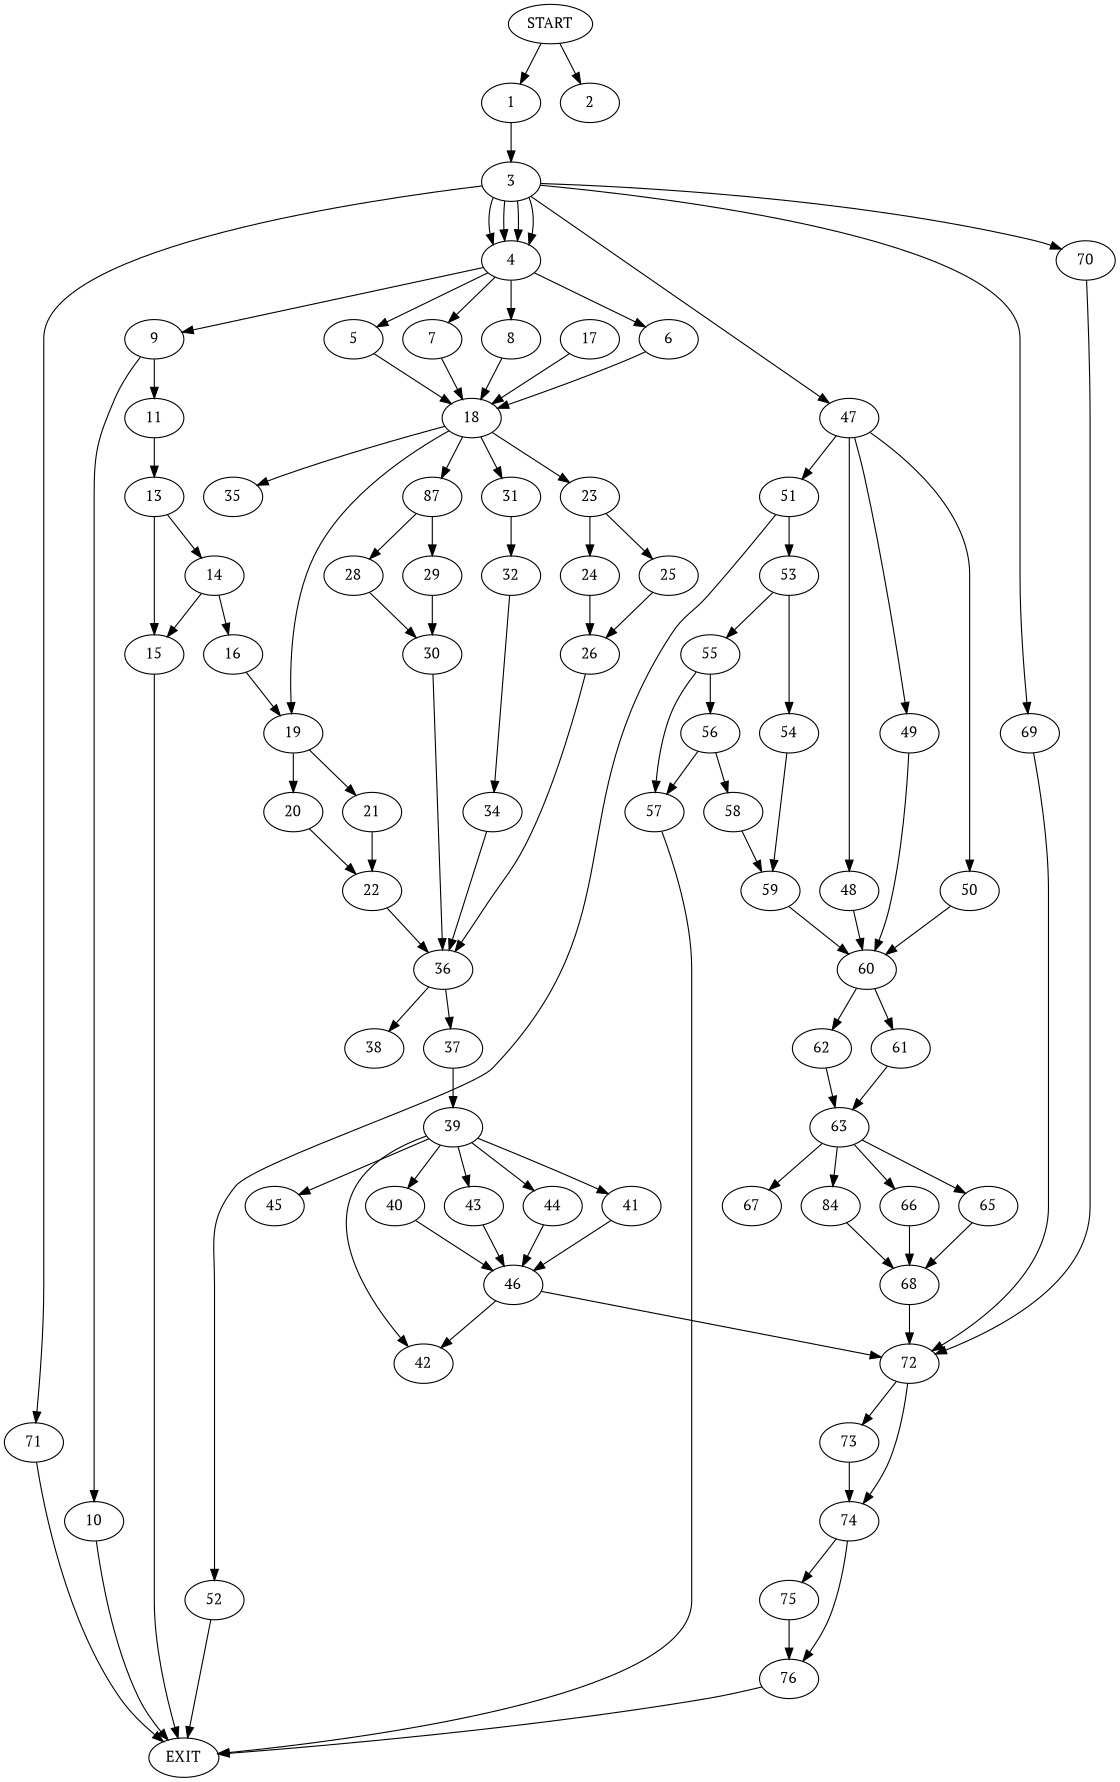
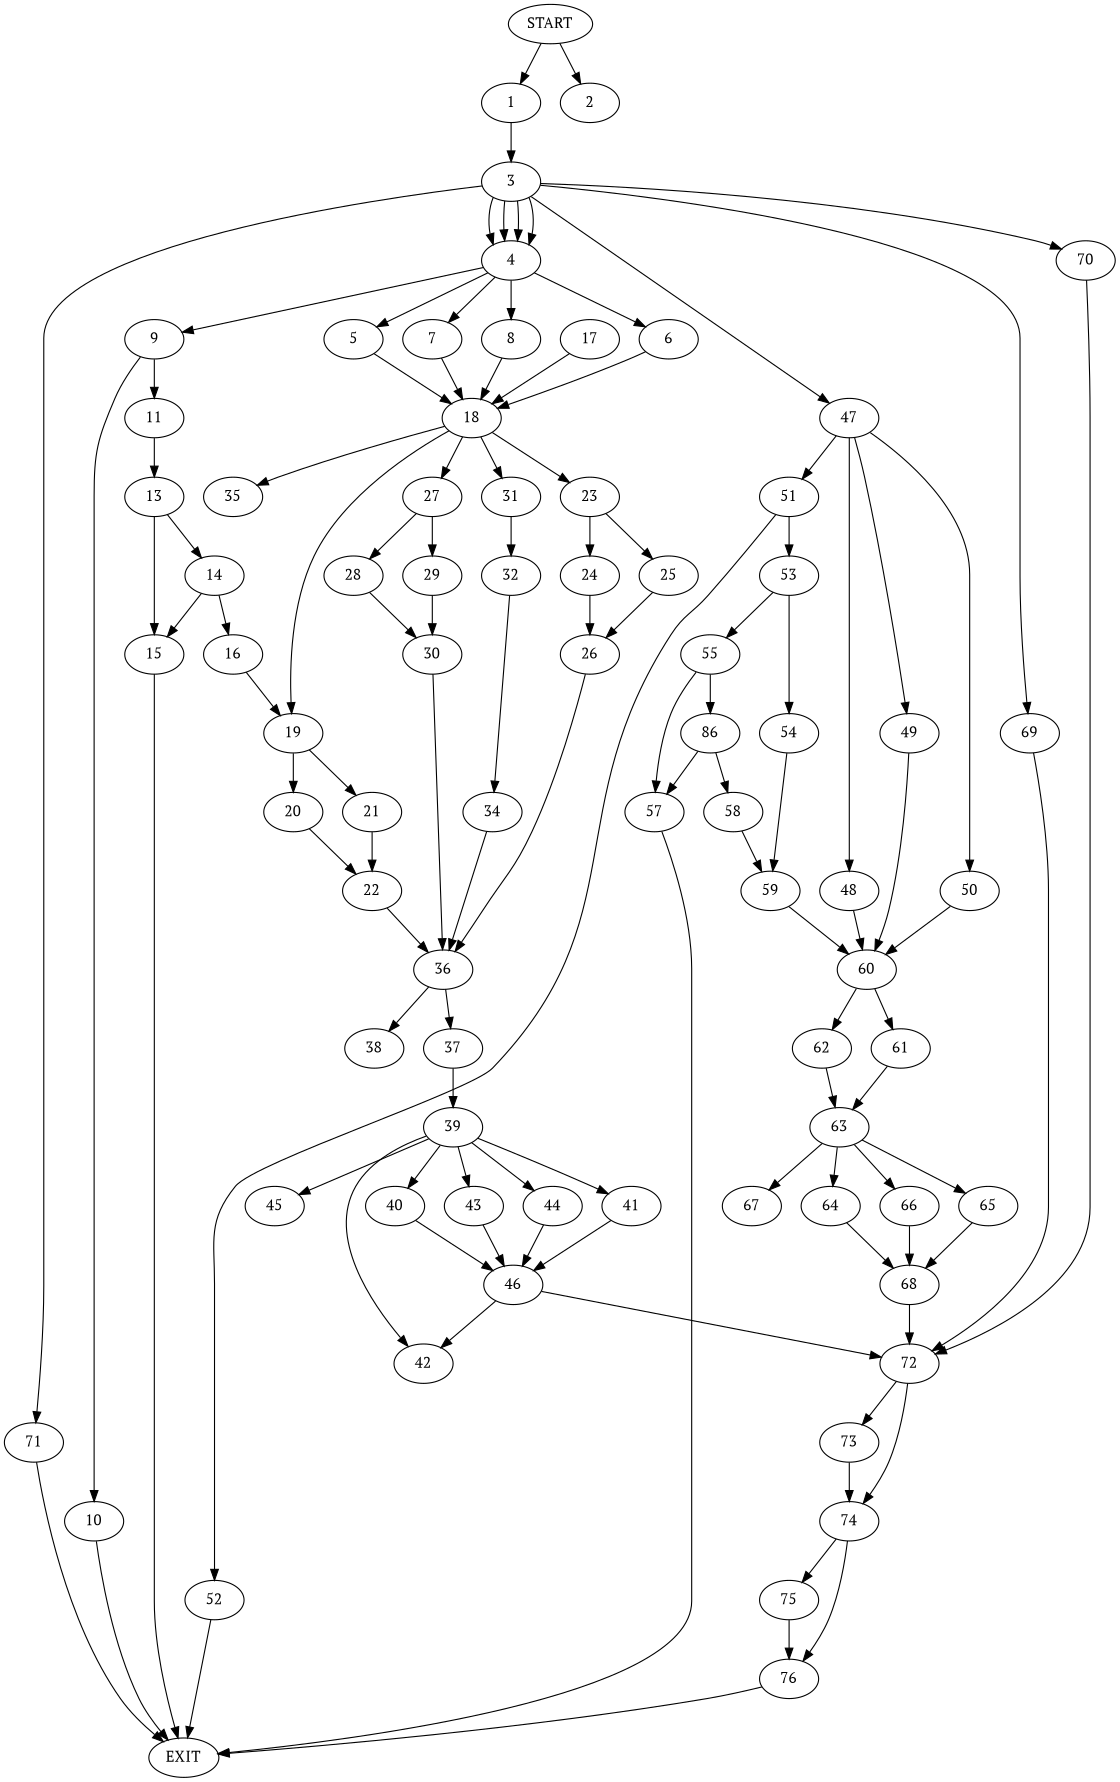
node "87": label "87" -> "27"
node "56": label "56" -> "86"
node "84": label "84" -> "64"
